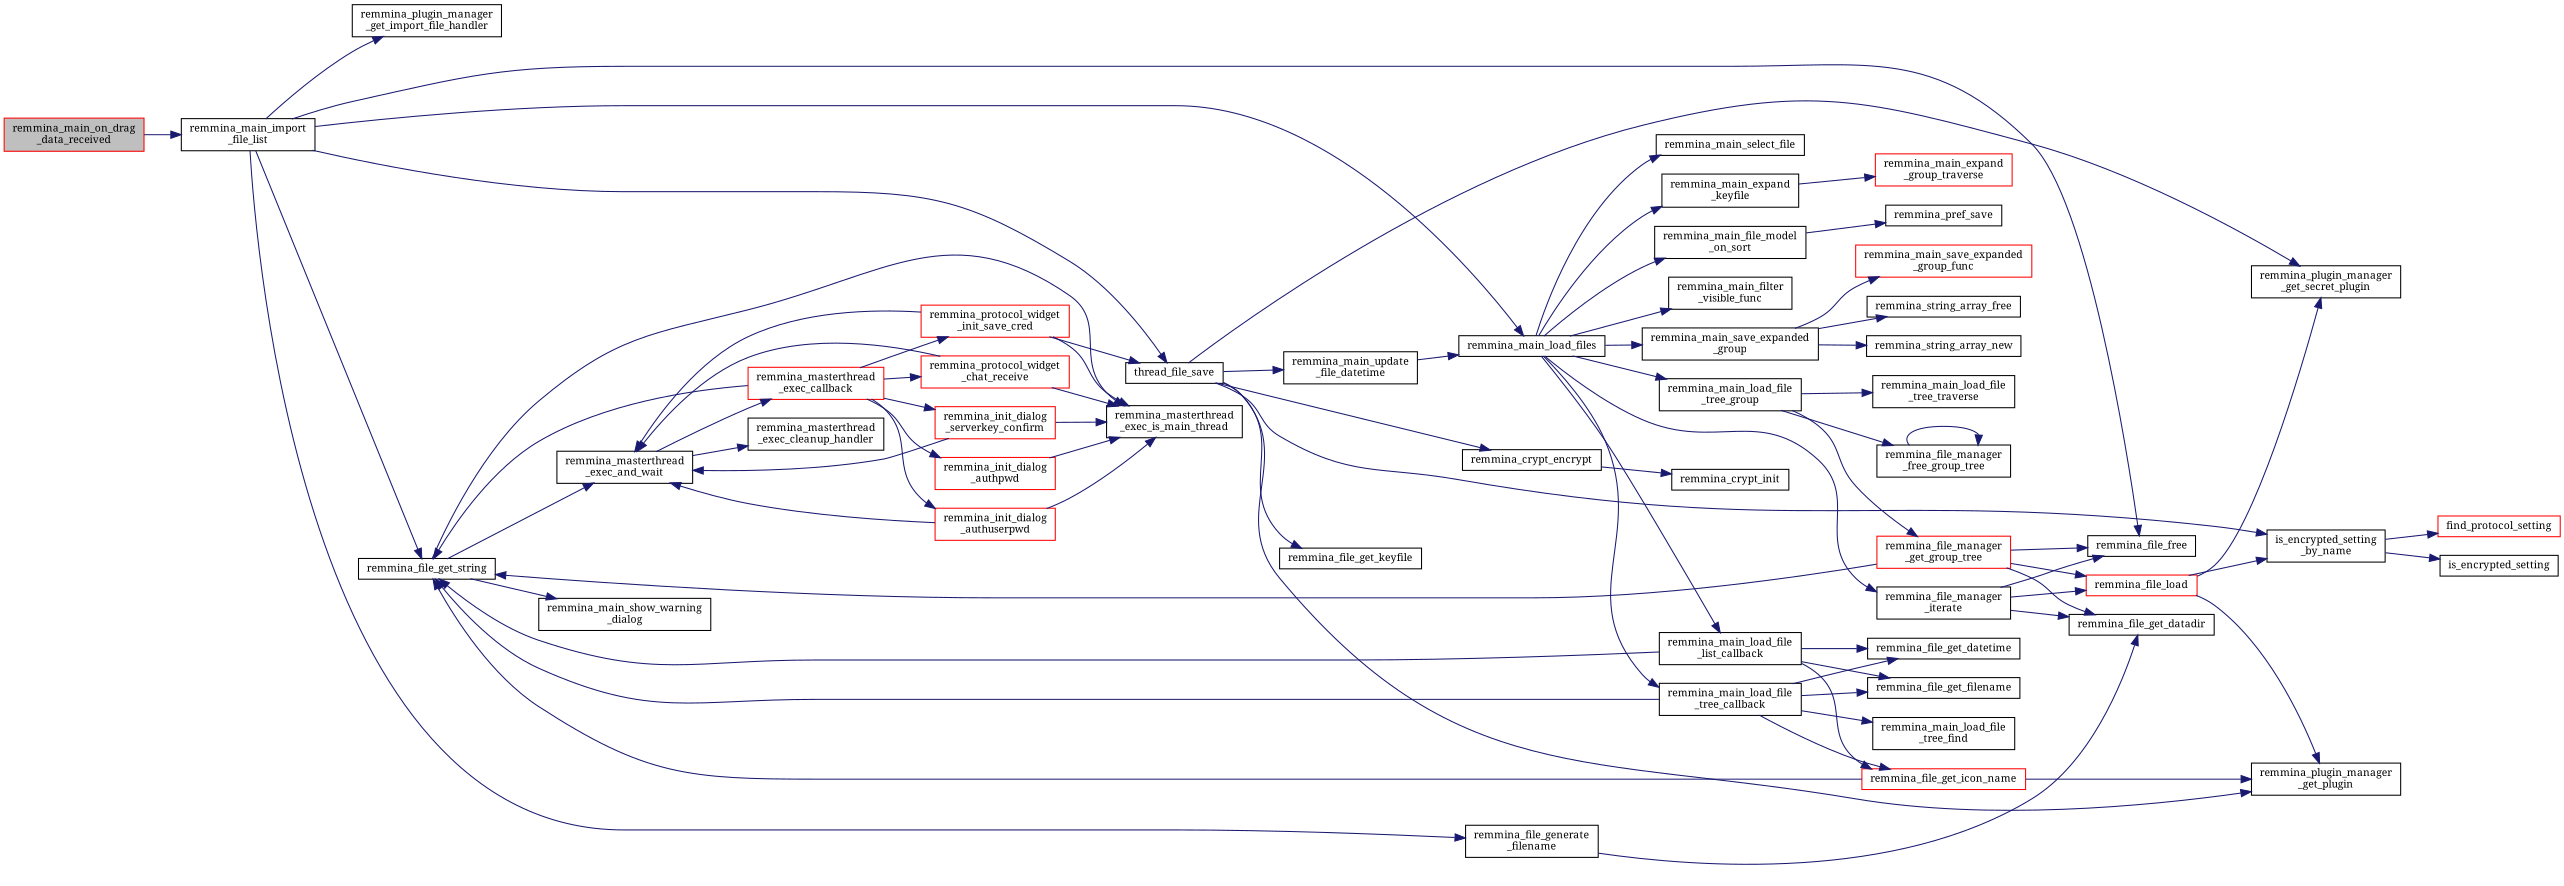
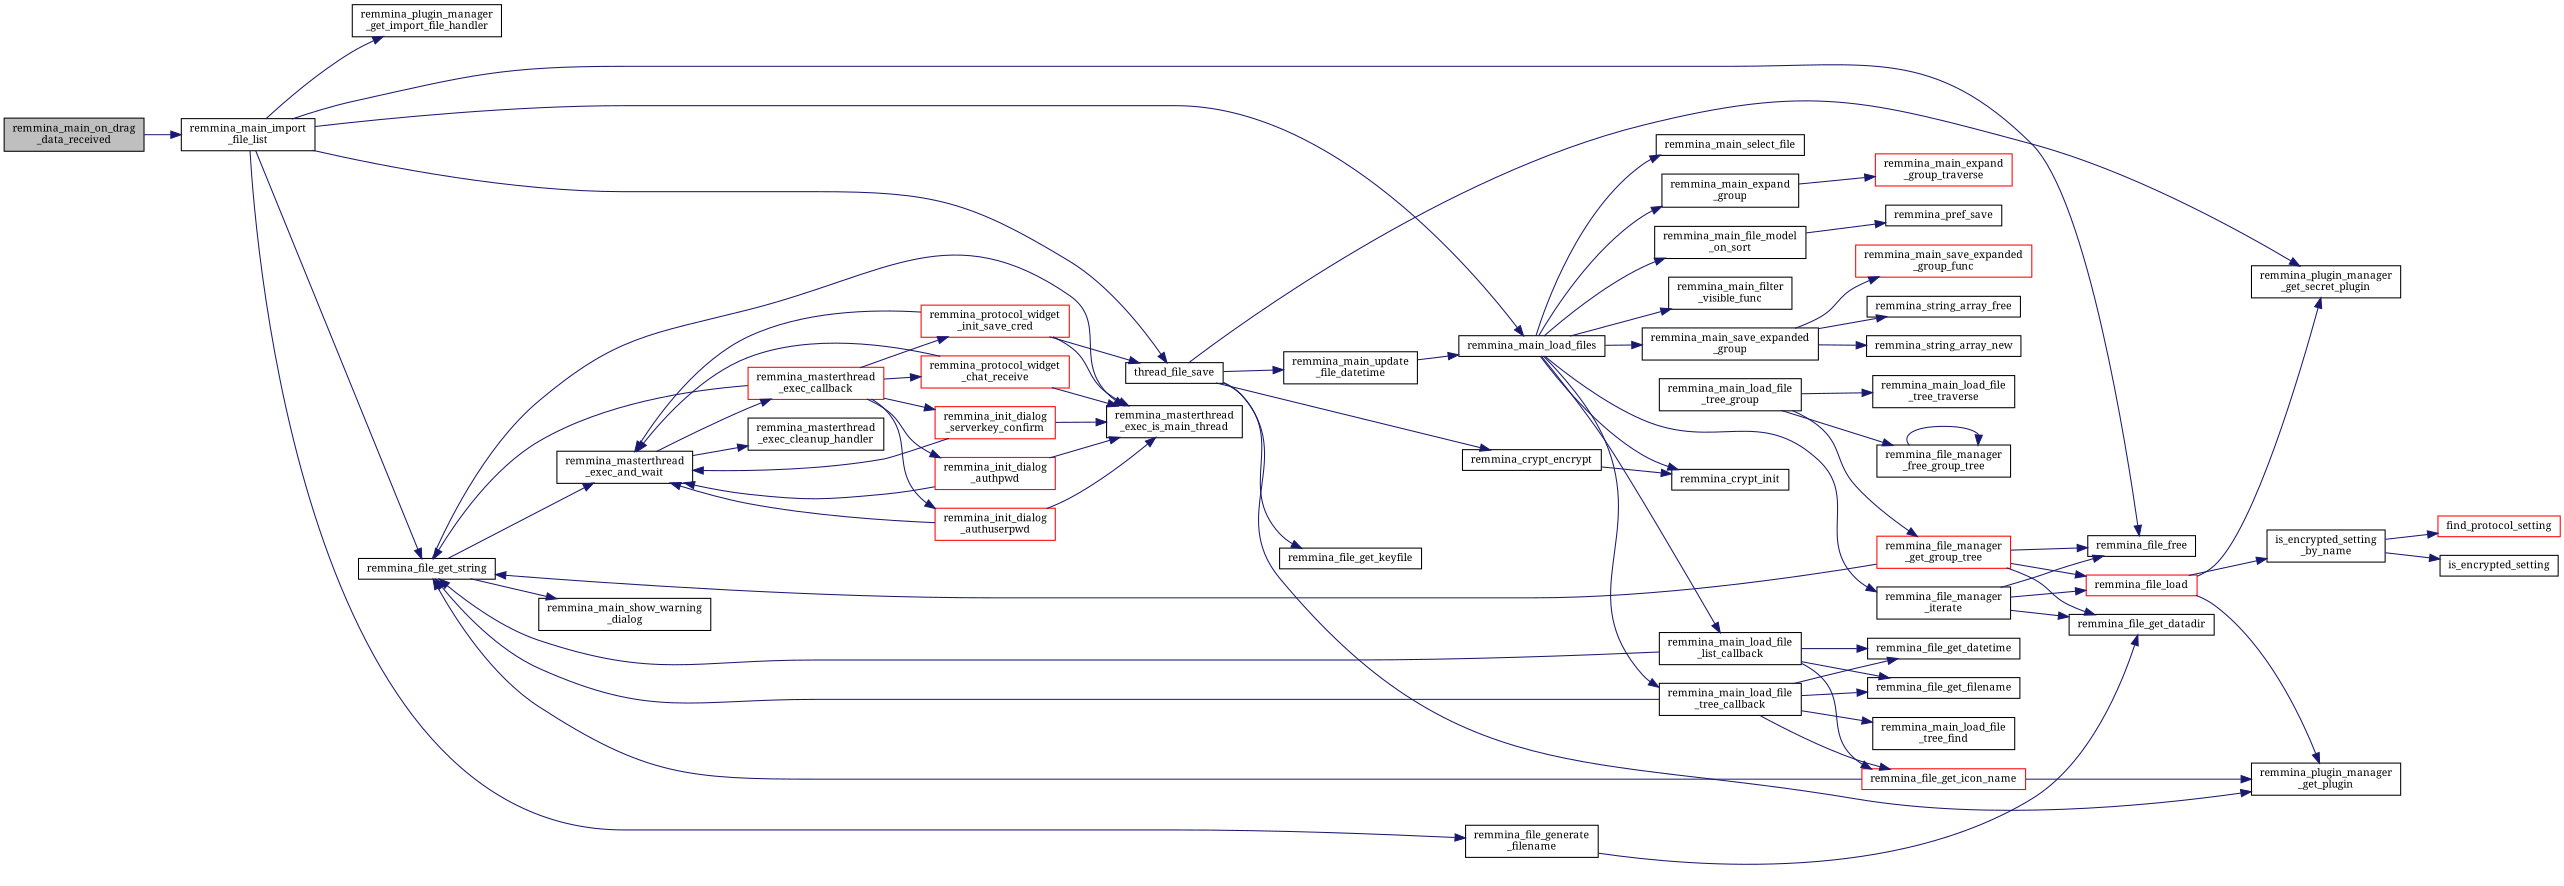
node "remmina_main_on_drag _data_received": color red -> black
node "remmina_main_expand _keyfile": label "remmina_main_expand _keyfile" -> "remmina_main_expand _group"
edge "remmina_main_load_files" -> "remmina_main_load_file _tree_group": now "remmina_main_load_files" -> "remmina_crypt_init"
edge "remmina_init_dialog _authpwd" -> "remmina_masterthread _exec_and_wait": added
edge "thread_file_save" -> "is_encrypted_setting _by_name": removed
